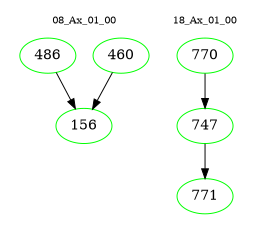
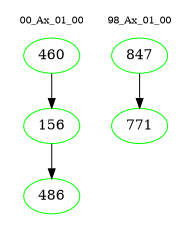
cluster "08_Ax_01_00": label "08_Ax_01_00" -> "00_Ax_01_00"
cluster "18_Ax_01_00": label "18_Ax_01_00" -> "98_Ax_01_00"
node "770": removed
edge "486" -> "156": reversed
node "747": label "747" -> "847"
